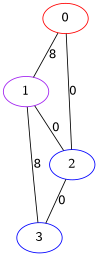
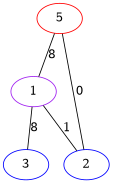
node "0": label "0" -> "5"
edge "1" -- "2": label "0" -> "1"
edge "2" -- "3": removed, label "0"
